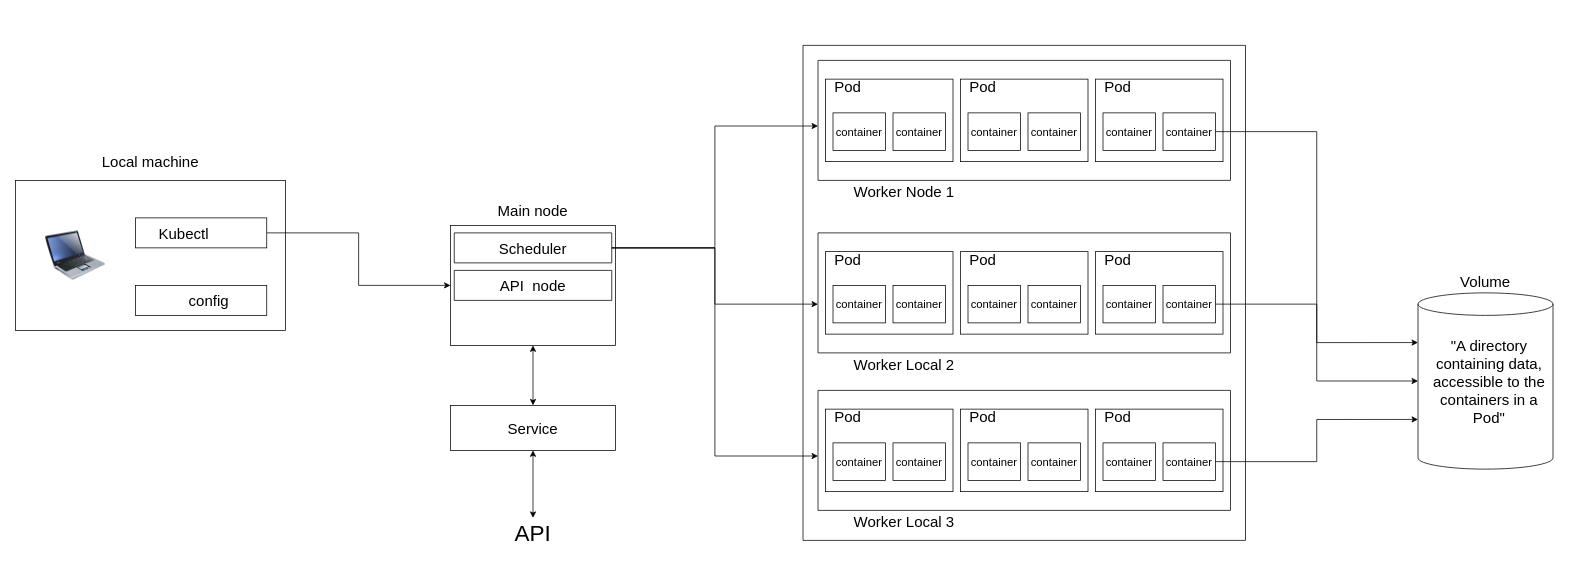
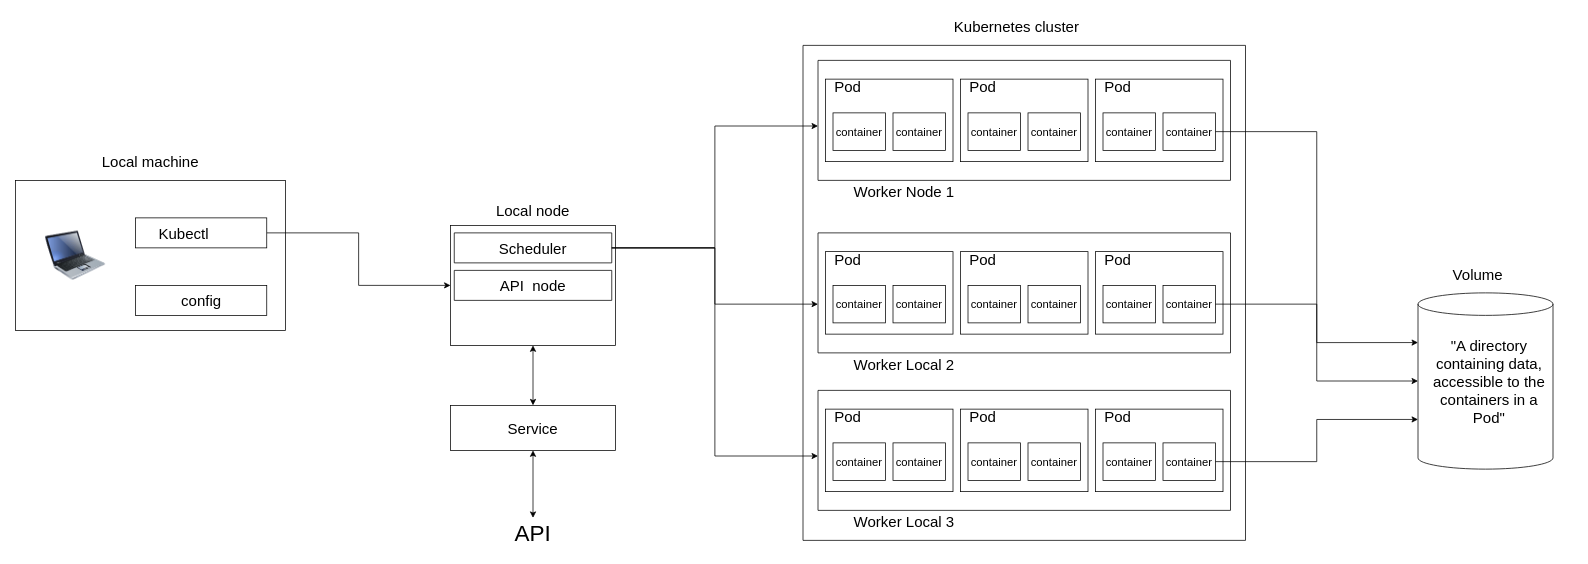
node "Kubernetes cluster": added
node "Main node": label "Main node" -> "Local node"
node "Volume": moved (1485, 282) -> (1478, 274)
node "config": moved (209, 300) -> (201, 300)
